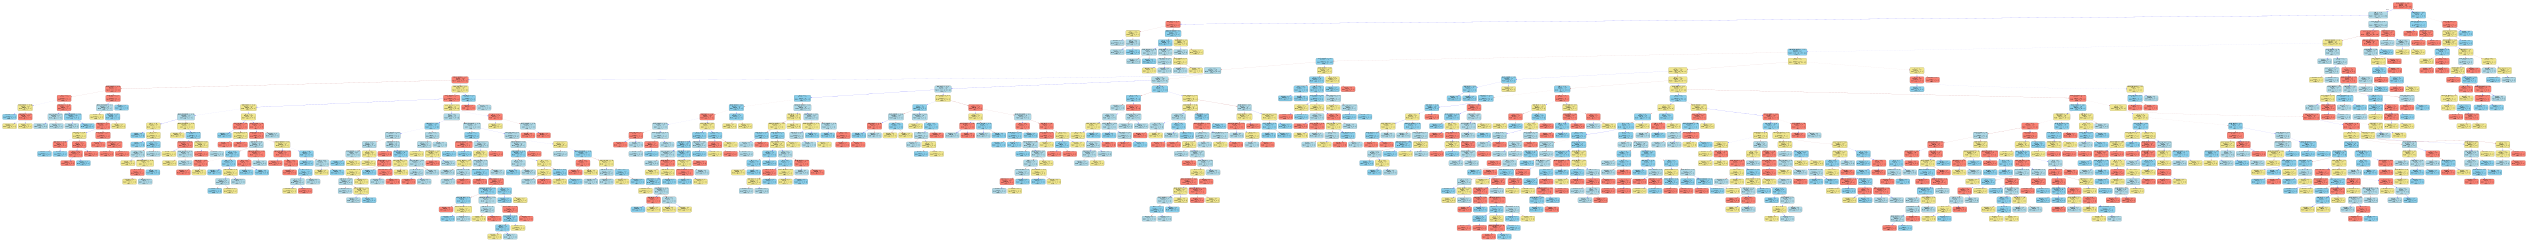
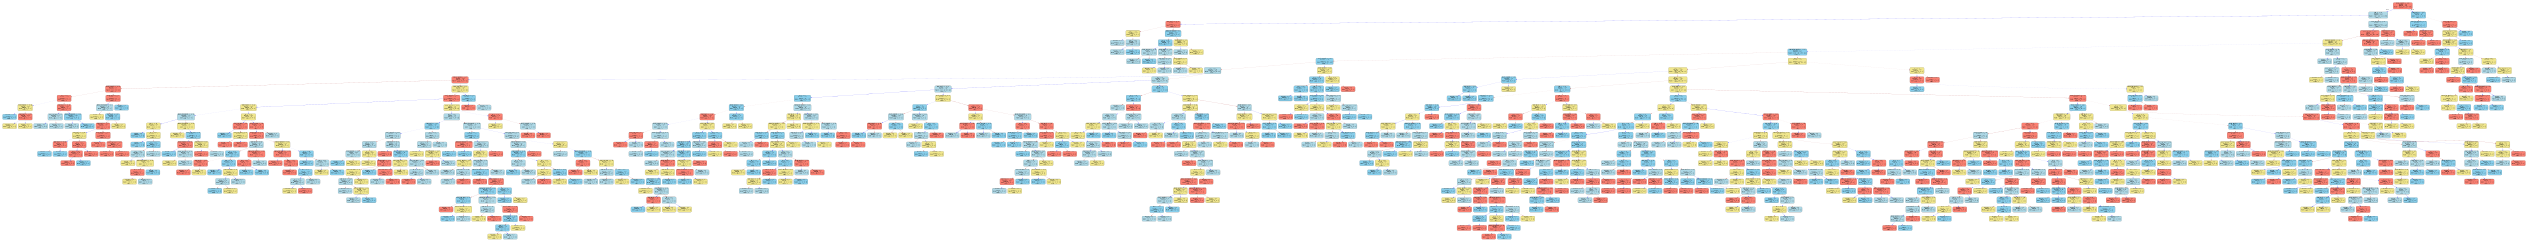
node "entropy = 0.0 samples = 7 value = [7, 0, 0, 0] class = 0": fillcolor khaki -> skyblue
